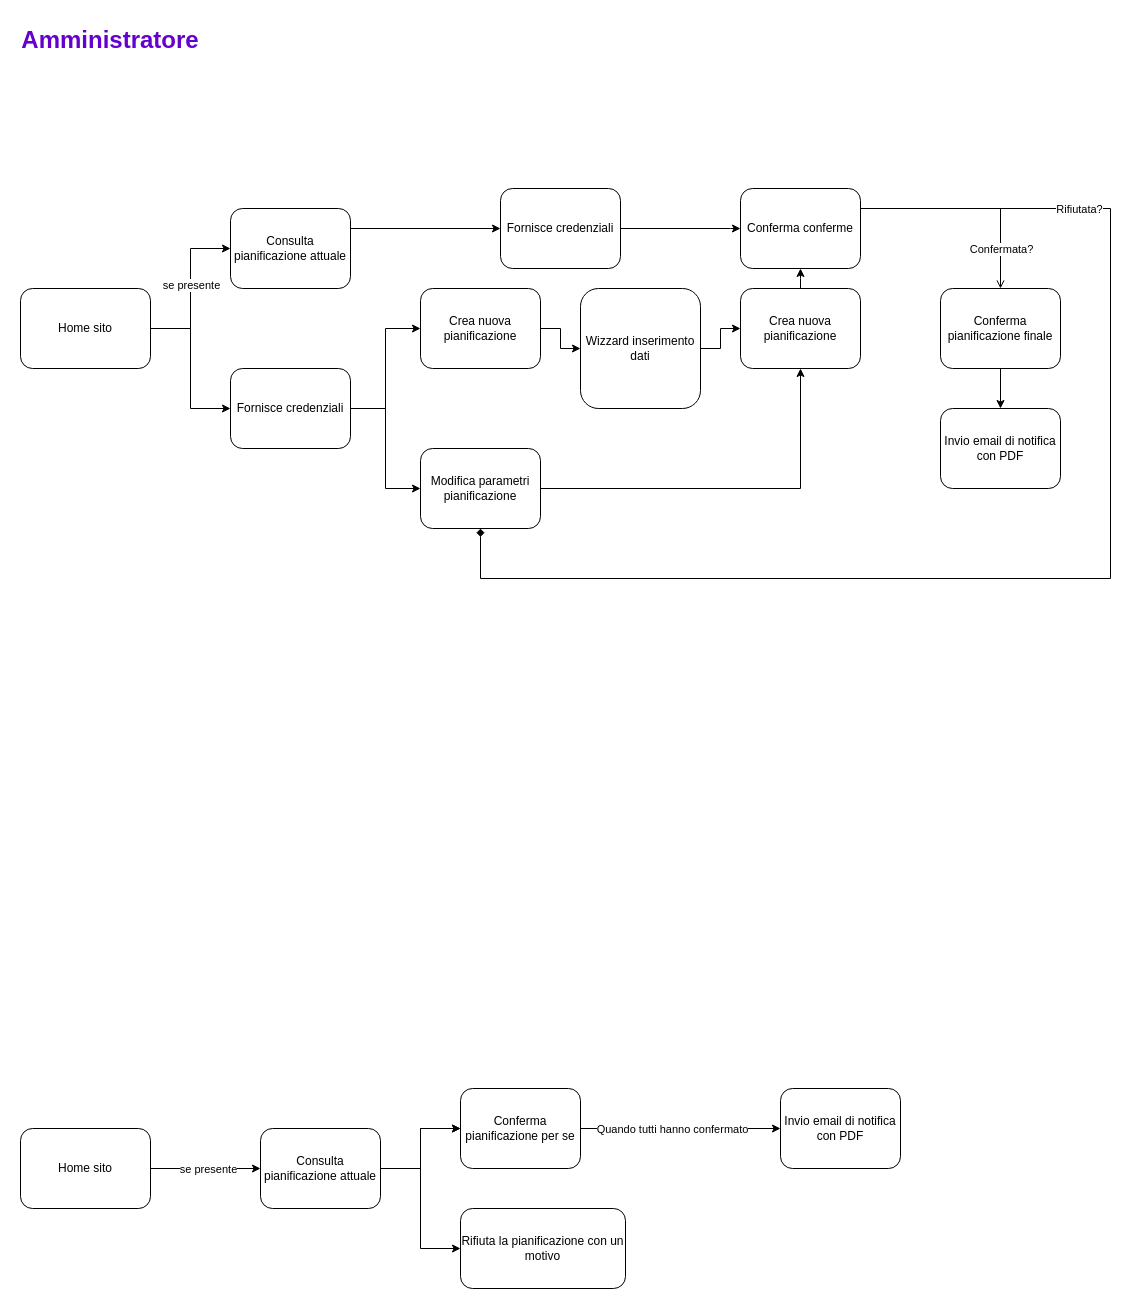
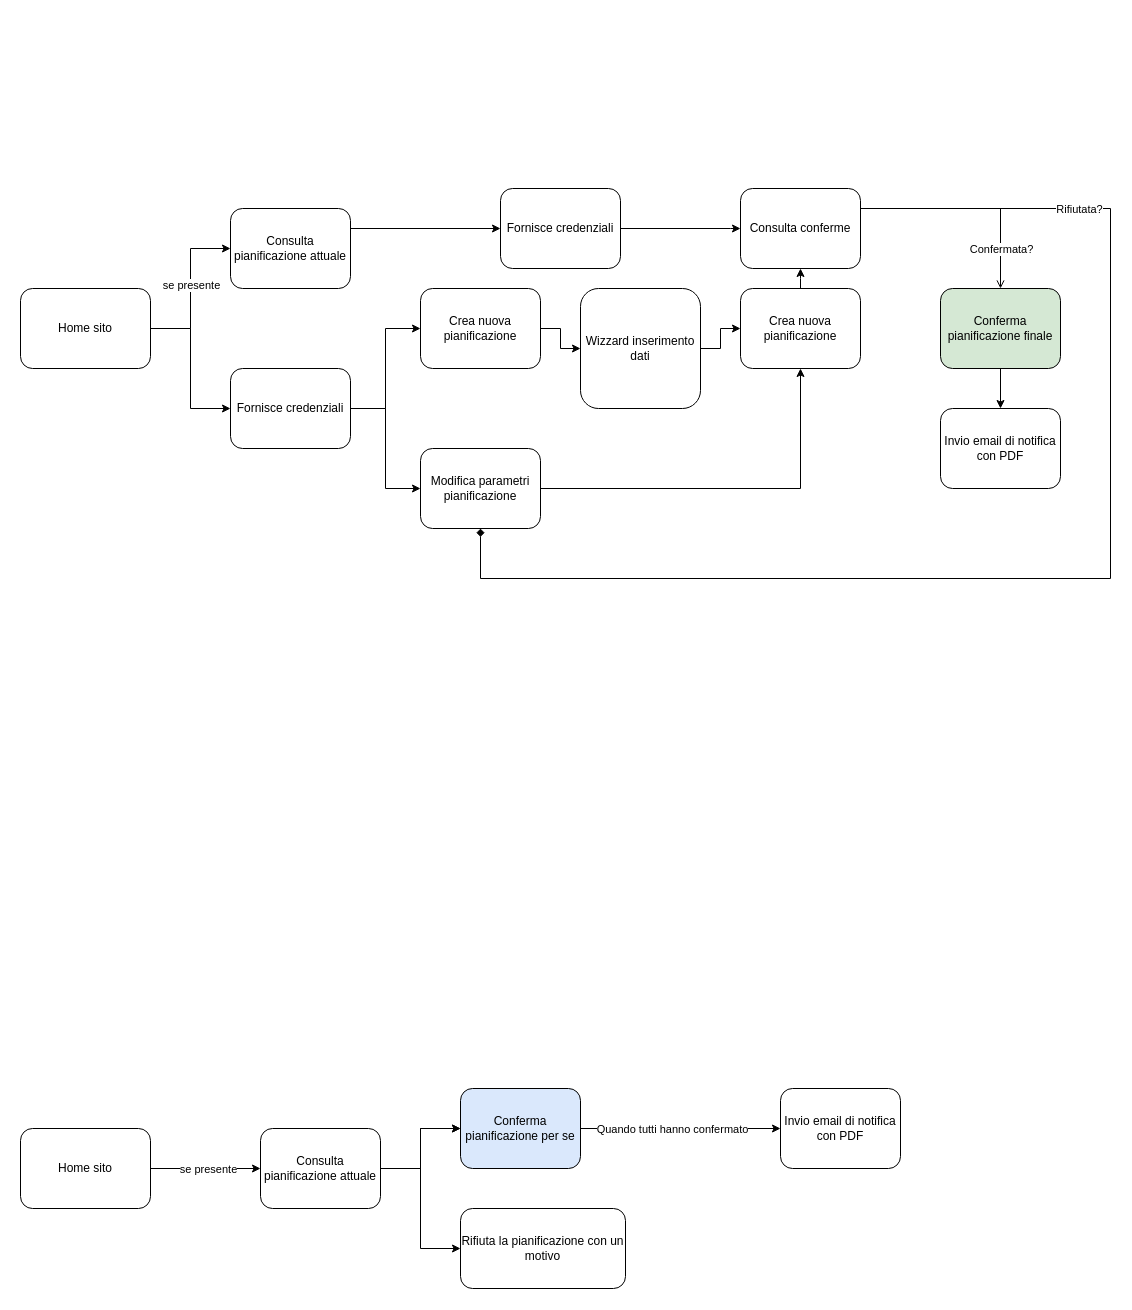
node "Amministratore": removed
node "Conferma conferme": label "Conferma conferme" -> "Consulta conferme"
node "Conferma pianificazione finale": fillcolor #ffffff -> #d5e8d4
node "Conferma pianificazione per se": fillcolor #ffffff -> #dae8fc
